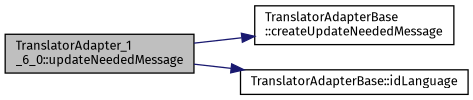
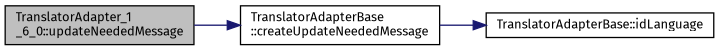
edge "TranslatorAdapter_1 _6_0::updateNeededMessage" -> "TranslatorAdapterBase::idLanguage": now "TranslatorAdapterBase ::createUpdateNeededMessage" -> "TranslatorAdapterBase::idLanguage"
